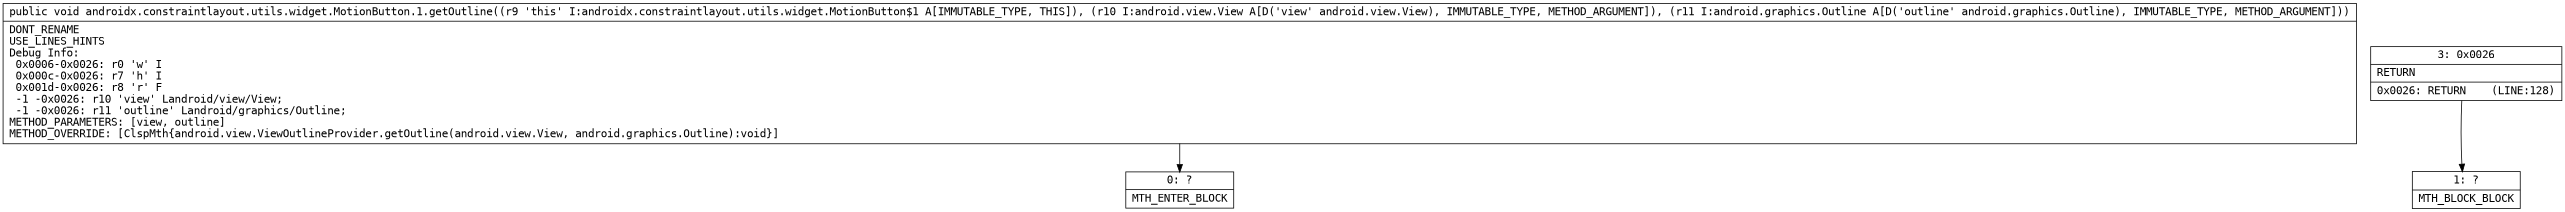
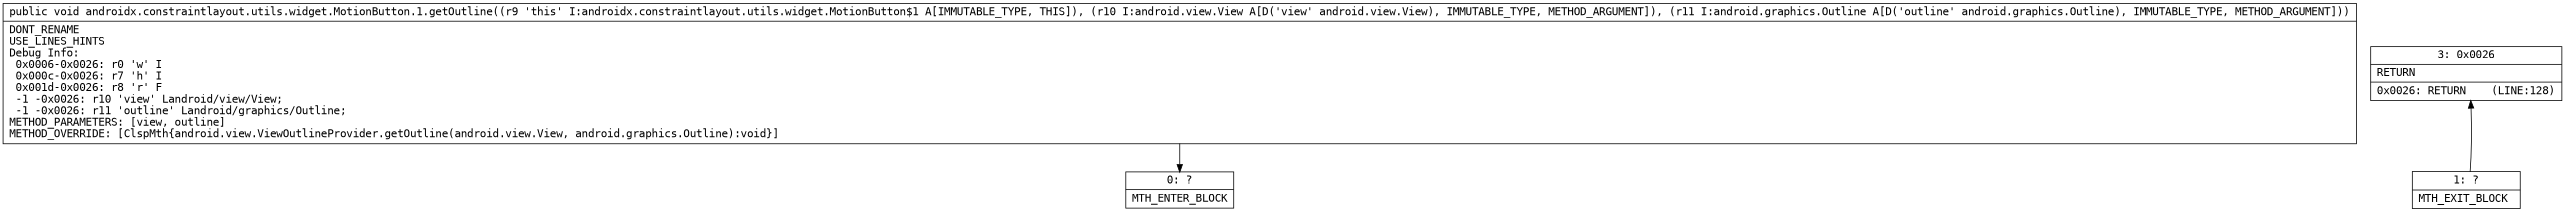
edge "3: 0x0026" -> "1: ?": reversed
node "1: ?": text "MTH_BLOCK_BLOCK" -> "MTH_EXIT_BLOCK"
